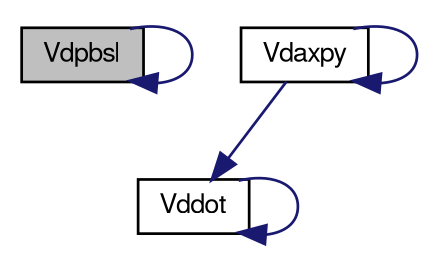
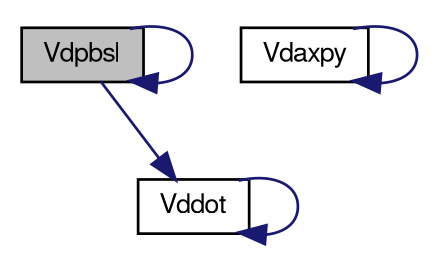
edge "Vdaxpy" -> "Vddot": now "Vdpbsl" -> "Vddot"
